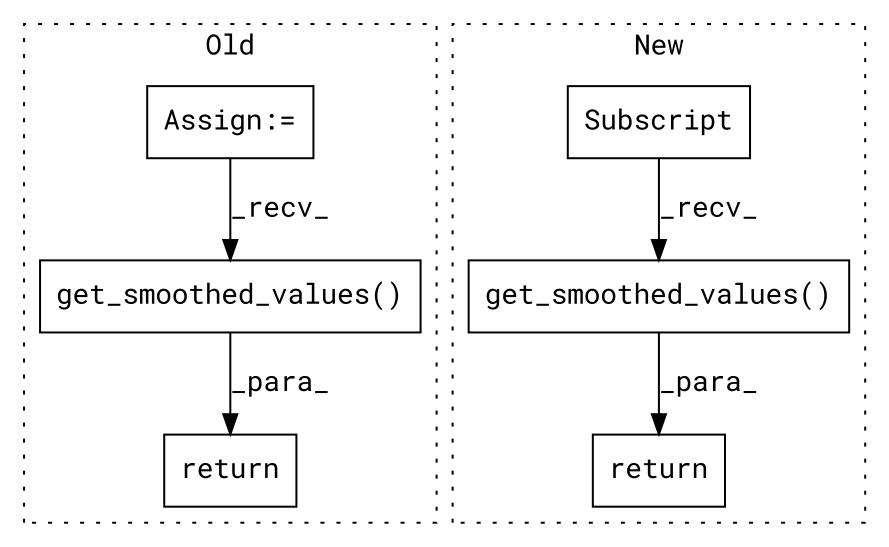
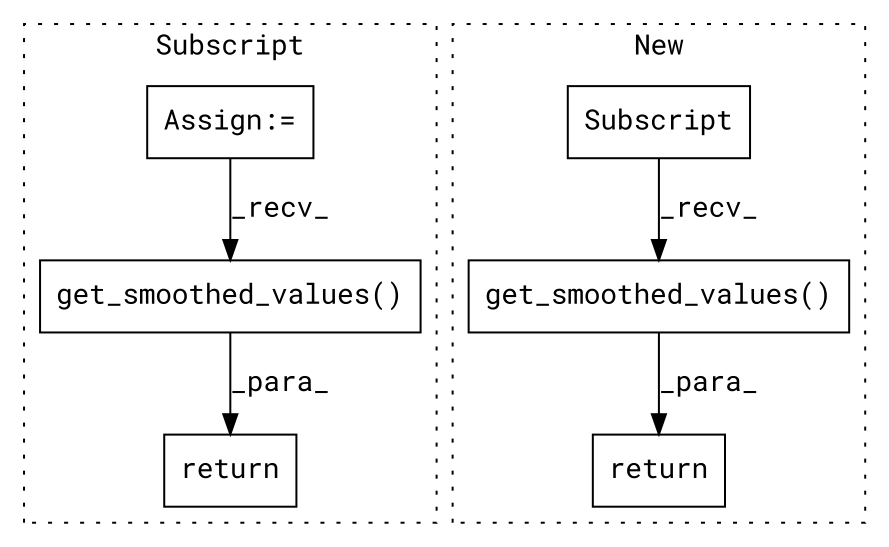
cluster "Old": label "Old" -> "Subscript"
